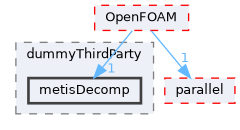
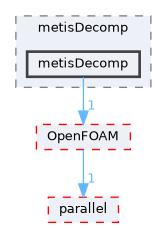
edge "OpenFOAM" -> "metisDecomp": reversed
cluster "dummyThirdParty": label "dummyThirdParty" -> "metisDecomp"
